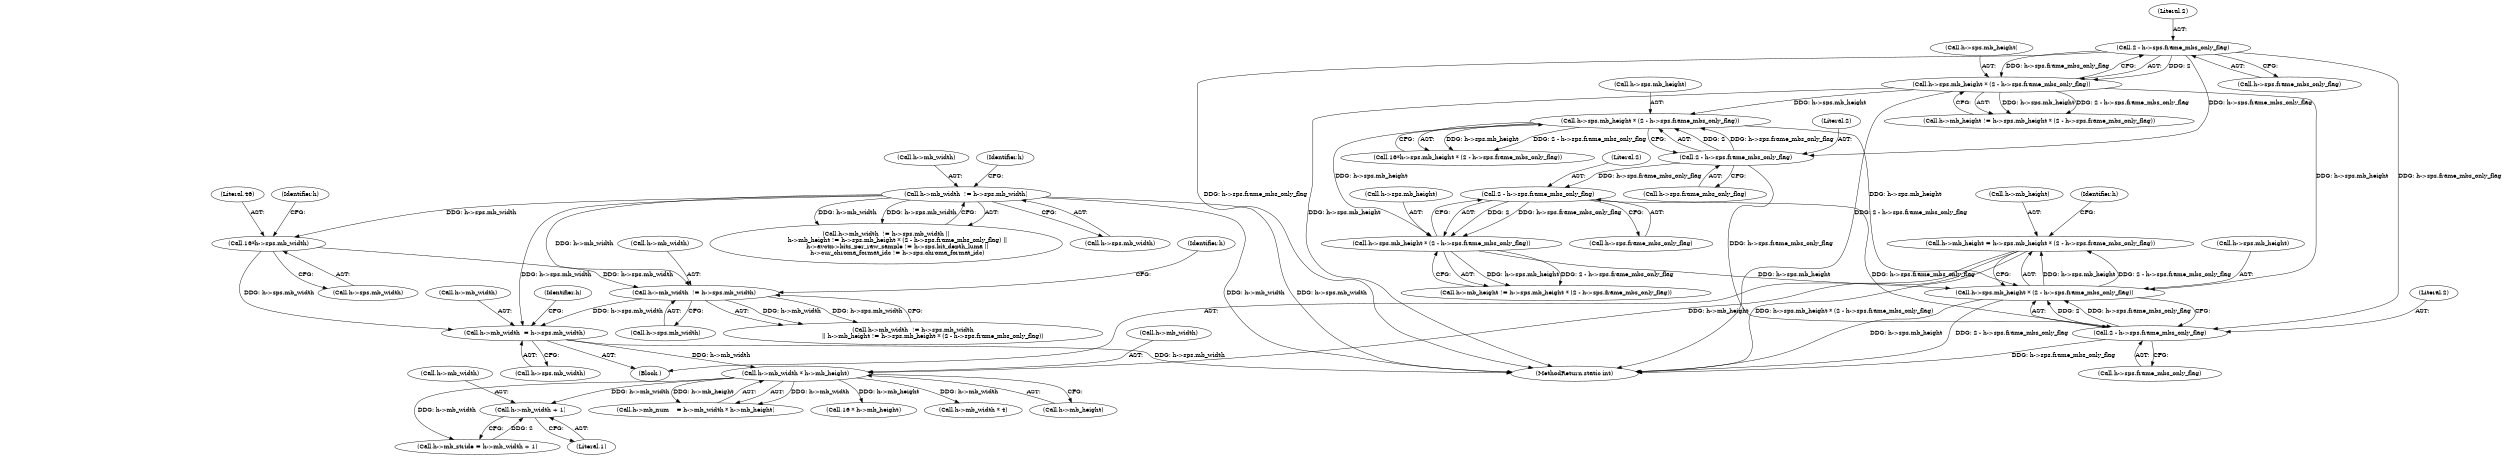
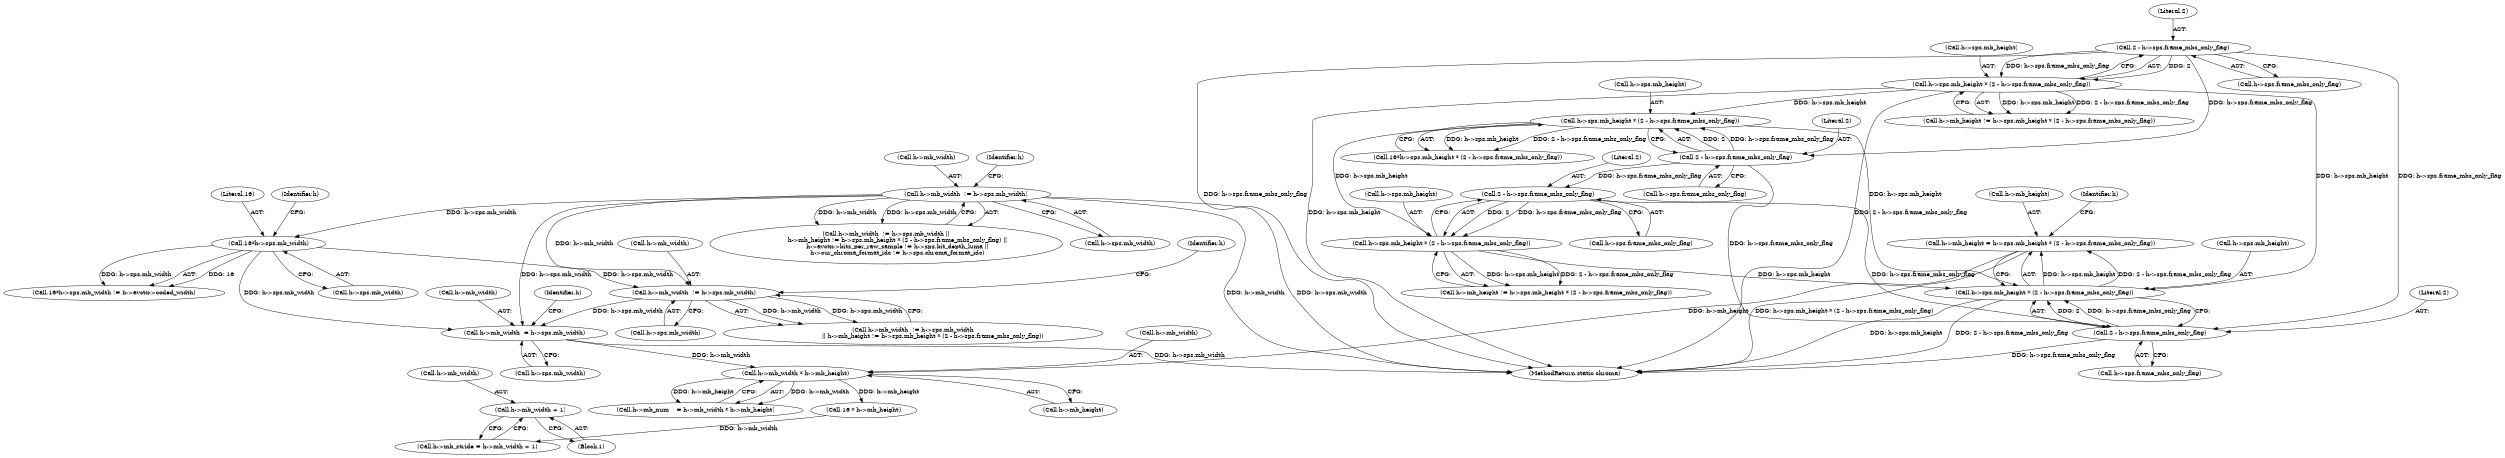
node "(Literal,46)": label "(Literal,46)" -> "(Literal,16)"
node "(Call,16*h->sps.mb_width != h->avctx->coded_width)": added
node "(Block,)": removed
node "(MethodReturn,static int)": label "(MethodReturn,static int)" -> "(MethodReturn,static chroma)"
edge "(Call,h->mb_width * h->mb_height)" -> "(Call,h->mb_stride = h->mb_width + 1)": now "(Call,16 * h->mb_height)" -> "(Call,h->mb_stride = h->mb_width + 1)"
edge "(Call,h->mb_width * h->mb_height)" -> "(Call,h->mb_width + 1)": removed, label "DDG: h->mb_width"
edge "(Call,h->mb_num    = h->mb_width * h->mb_height)" -> "(Call,h->mb_width * h->mb_height)": label "AST: " -> "CFG: "
node "(Call,h->mb_width * 4)": removed
edge "(Call,h->mb_stride = h->mb_width + 1)" -> "(Call,h->mb_width + 1)": label "DDG: 2" -> "CFG: "
node "(Literal,1)": label "(Literal,1)" -> "(Block,1)"
